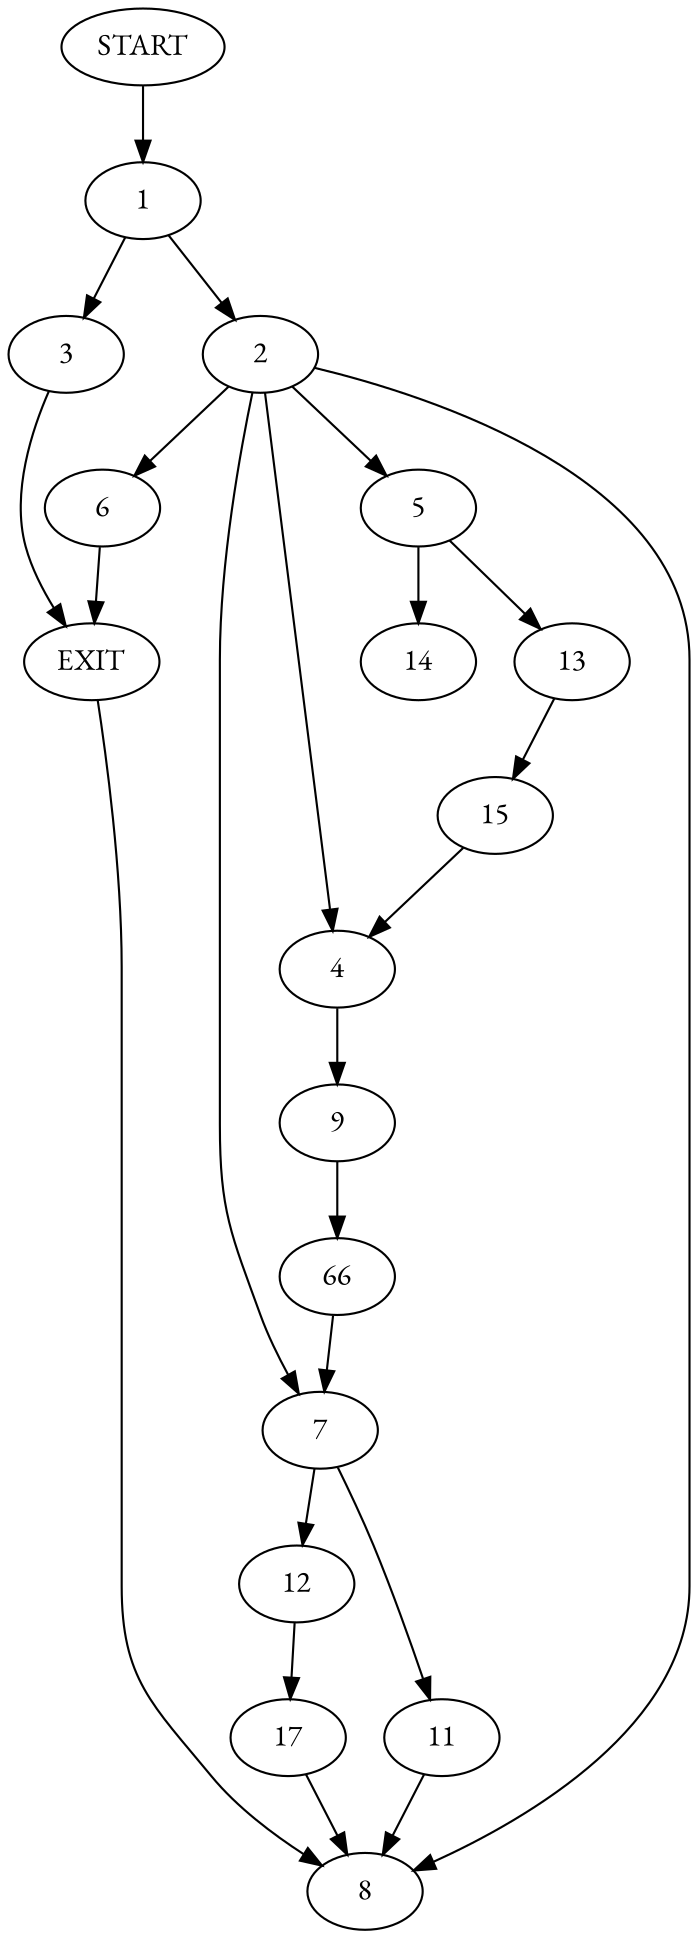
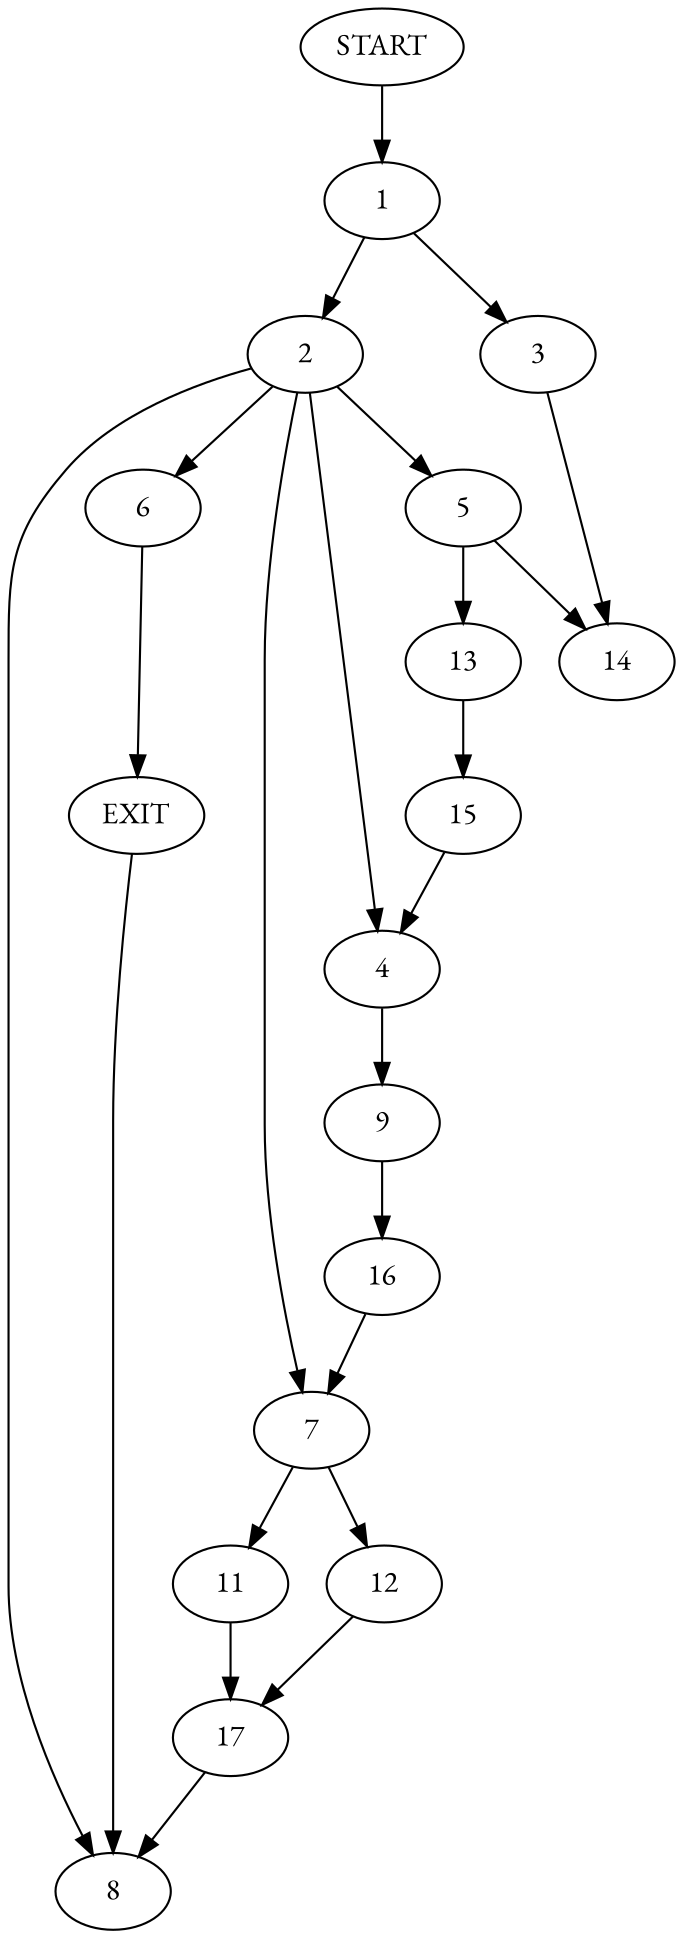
edge "3" -> "EXIT": now "3" -> "14"
node "66": label "66" -> "16"
edge "11" -> "8": now "11" -> "17"
